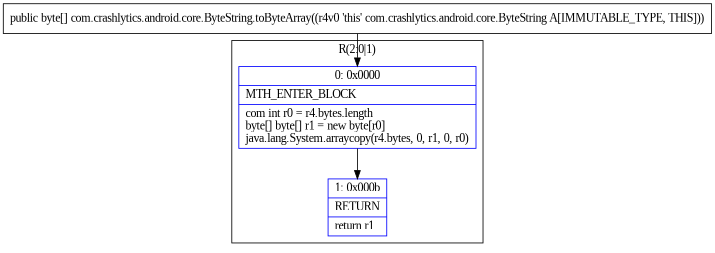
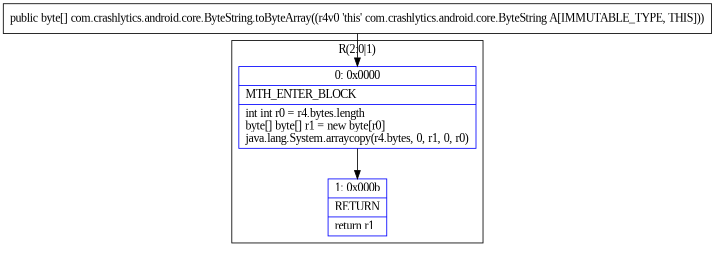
node "0: 0x0000": text "com int r0 = r4.bytes.length" -> "int int r0 = r4.bytes.length"
